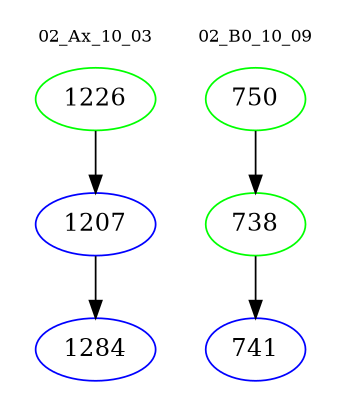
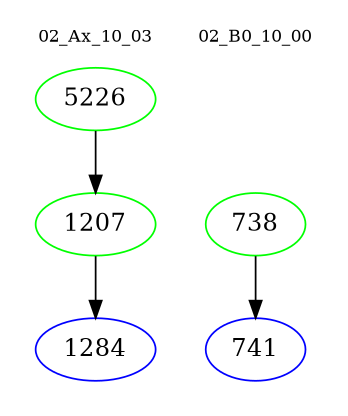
cluster "02_B0_10_09": label "02_B0_10_09" -> "02_B0_10_00"
node "1226": label "1226" -> "5226"
node "750": removed
node "1207": color blue -> green
